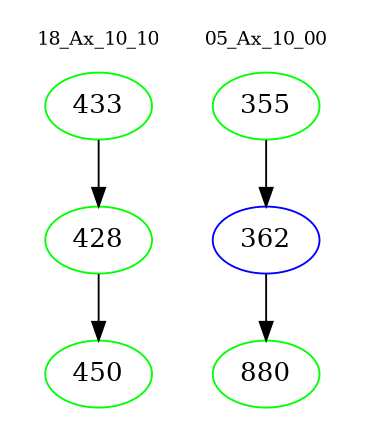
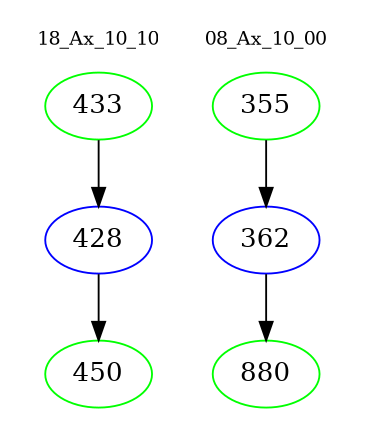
cluster "05_Ax_10_00": label "05_Ax_10_00" -> "08_Ax_10_00"
node "428": color green -> blue
